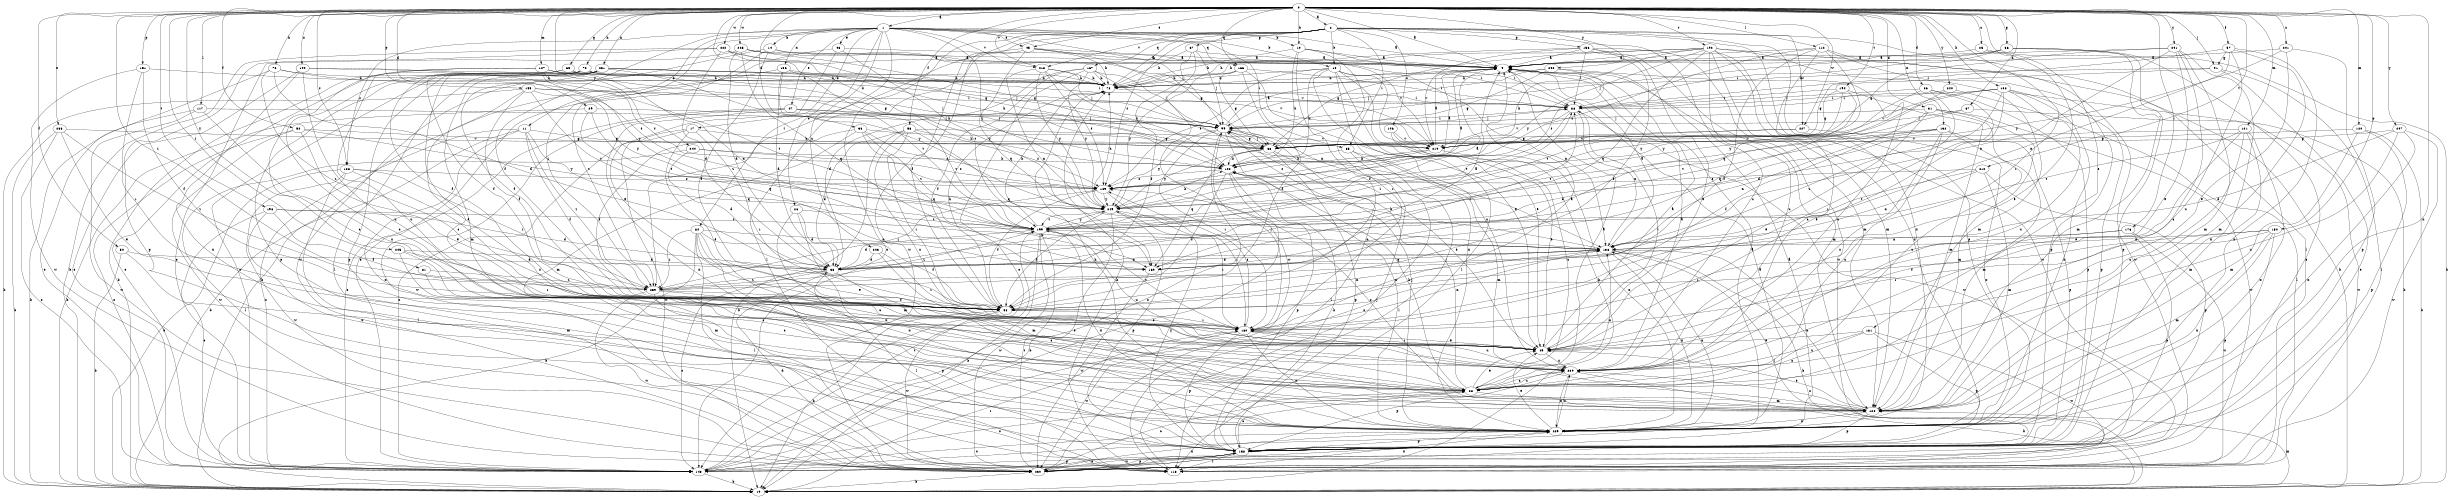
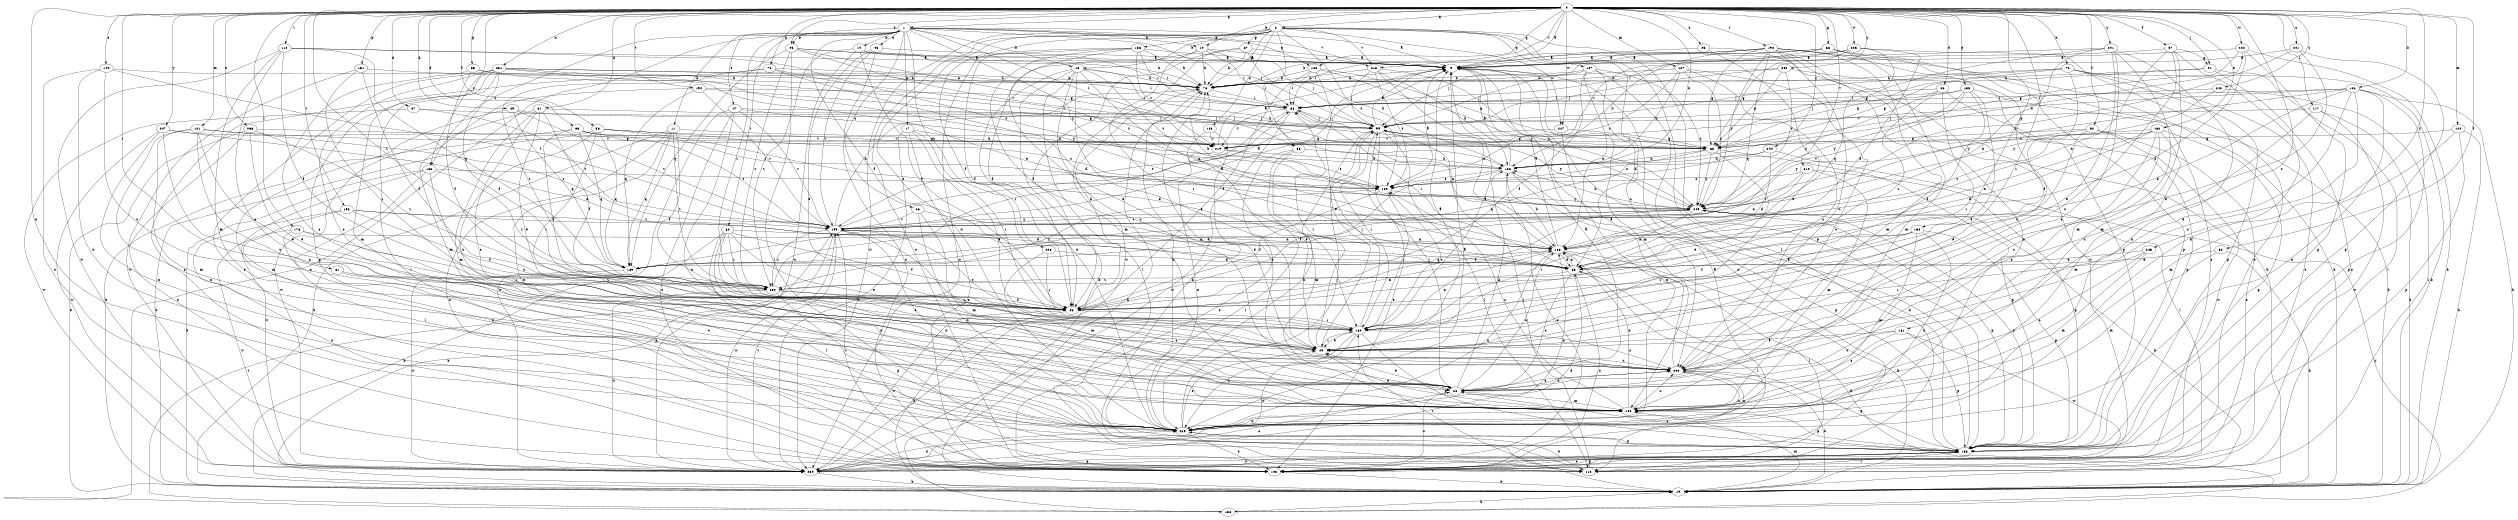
edge "259" -> "199": reversed
edge "136" -> "19": reversed
